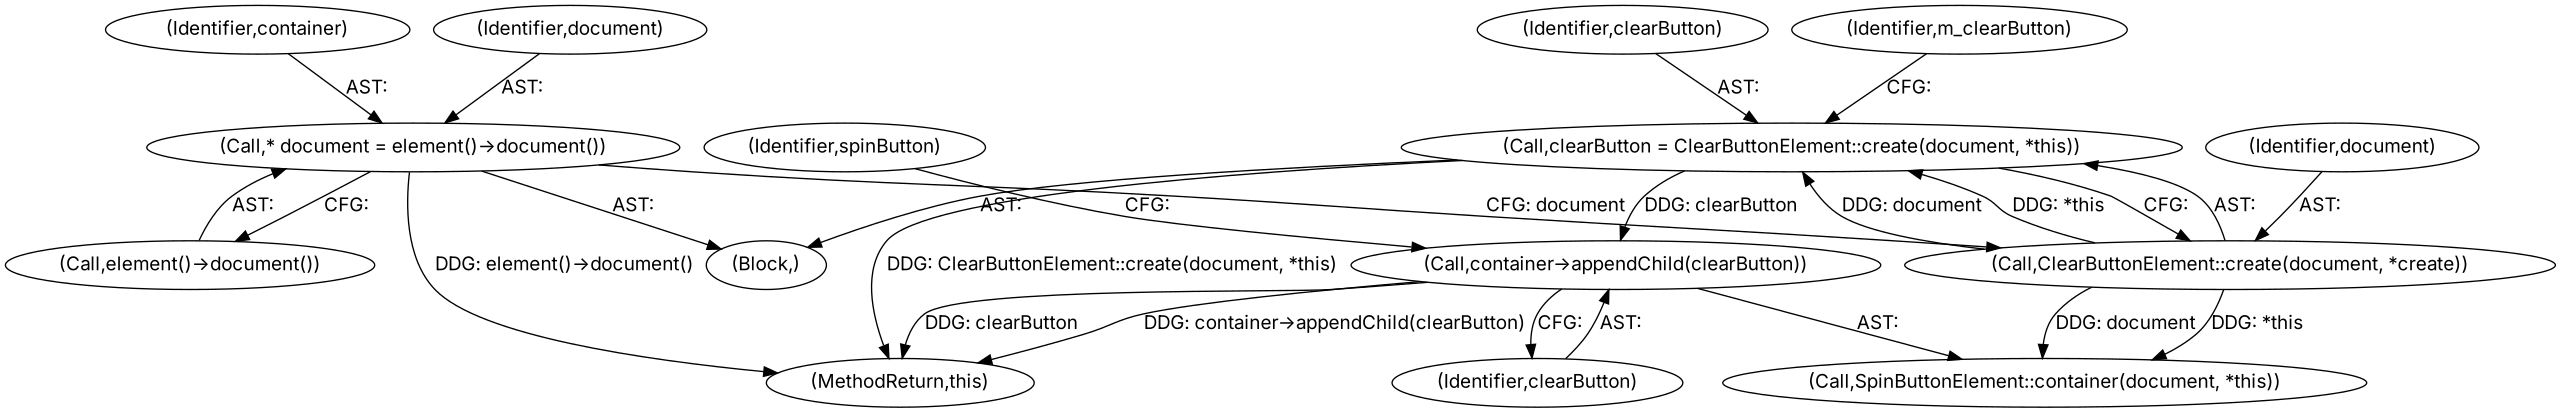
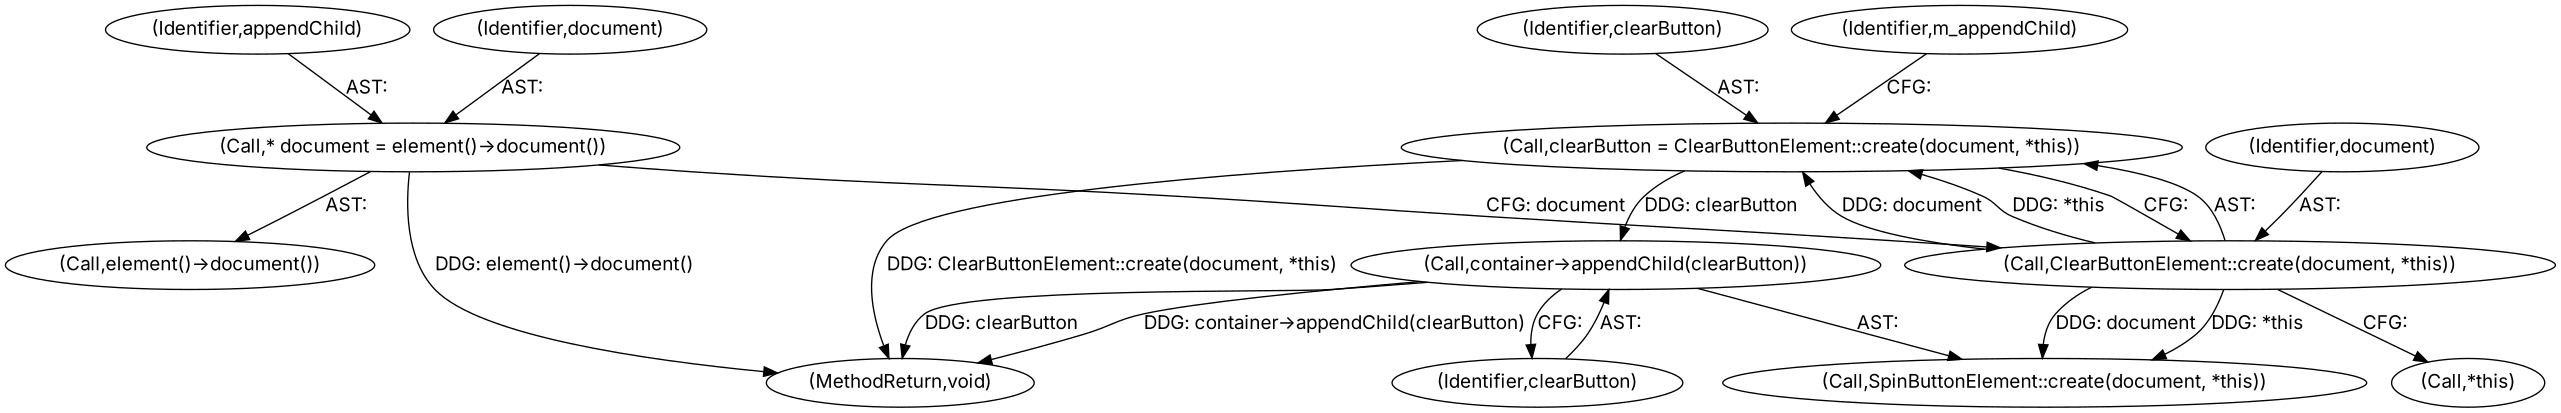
node "(Identifier,container)": label "(Identifier,container)" -> "(Identifier,appendChild)"
node "(Identifier,m_clearButton)": label "(Identifier,m_clearButton)" -> "(Identifier,m_appendChild)"
node "(Identifier,spinButton)": removed
edge "(Call,element()->document())" -> "(Call,* document = element()->document())": removed, label "AST:"
edge "(Call,* document = element()->document())" -> "(Call,element()->document())": label "CFG: " -> "AST: "
node "(Block,)": removed
node "(Call,ClearButtonElement::create(document, *create))": label "(Call,ClearButtonElement::create(document, *create))" -> "(Call,ClearButtonElement::create(document, *this))"
node "(MethodReturn,this)": label "(MethodReturn,this)" -> "(MethodReturn,void)"
node "(Call,SpinButtonElement::container(document, *this))": label "(Call,SpinButtonElement::container(document, *this))" -> "(Call,SpinButtonElement::create(document, *this))"
node "(Call,*this)": added
